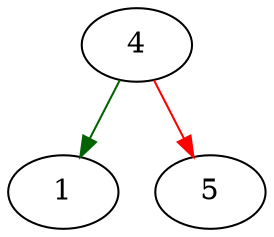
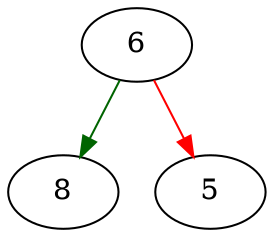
node "4": label "4" -> "6"
node "1": label "1" -> "8"
